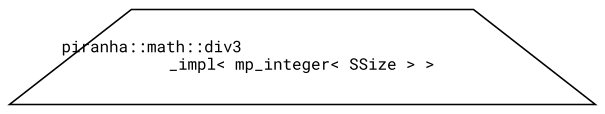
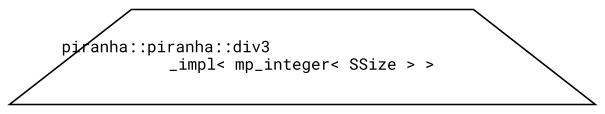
node "piranha::math::div3 _impl< mp_integer< SSize > >": label "piranha::math::div3 _impl< mp_integer< SSize > >" -> "piranha::piranha::div3 _impl< mp_integer< SSize > >"
